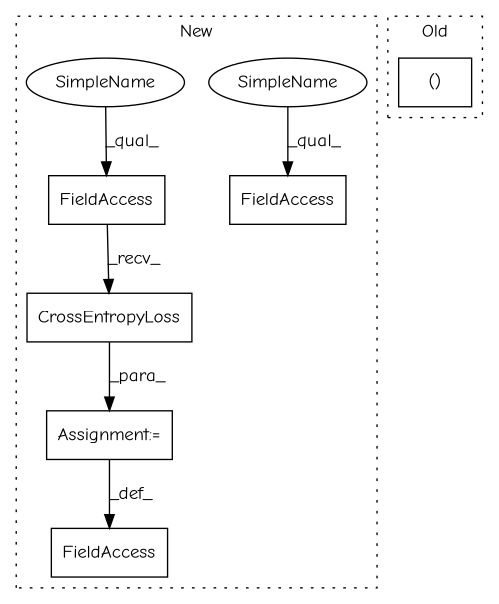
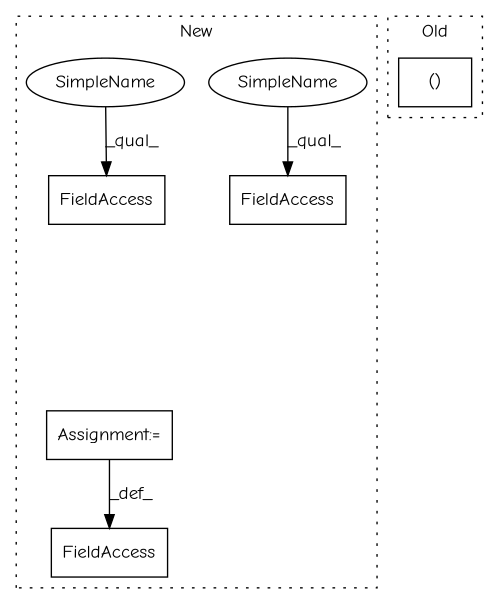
node "CrossEntropyLoss": removed
